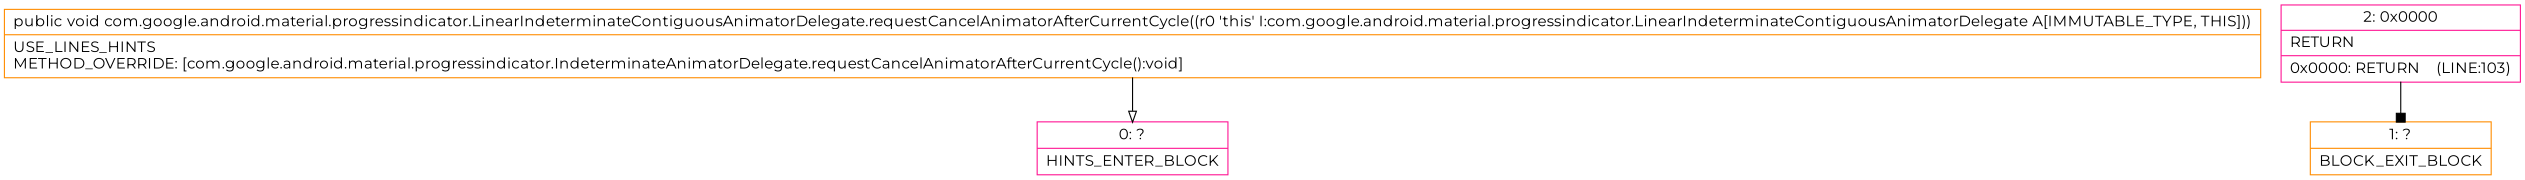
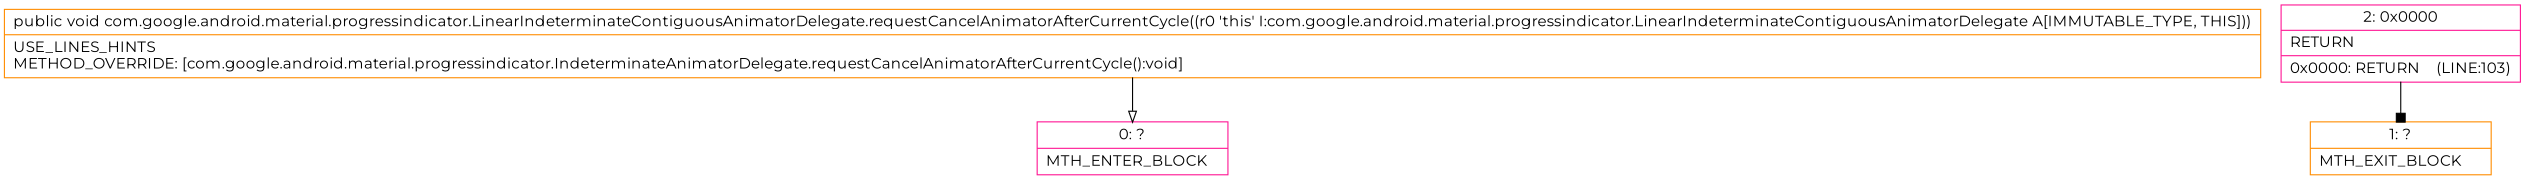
node "0: ?": text "HINTS_ENTER_BLOCK" -> "MTH_ENTER_BLOCK"
node "1: ?": text "BLOCK_EXIT_BLOCK" -> "MTH_EXIT_BLOCK"
